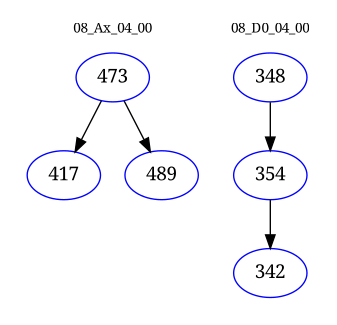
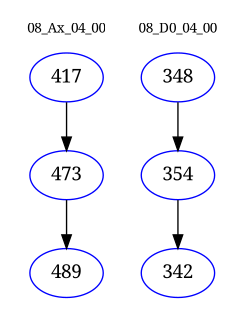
edge "473" -> "417": reversed
